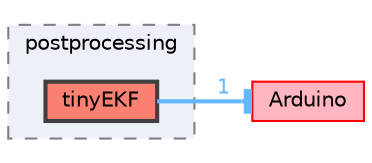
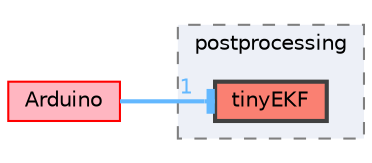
edge "tinyEKF" -> "Arduino": reversed
